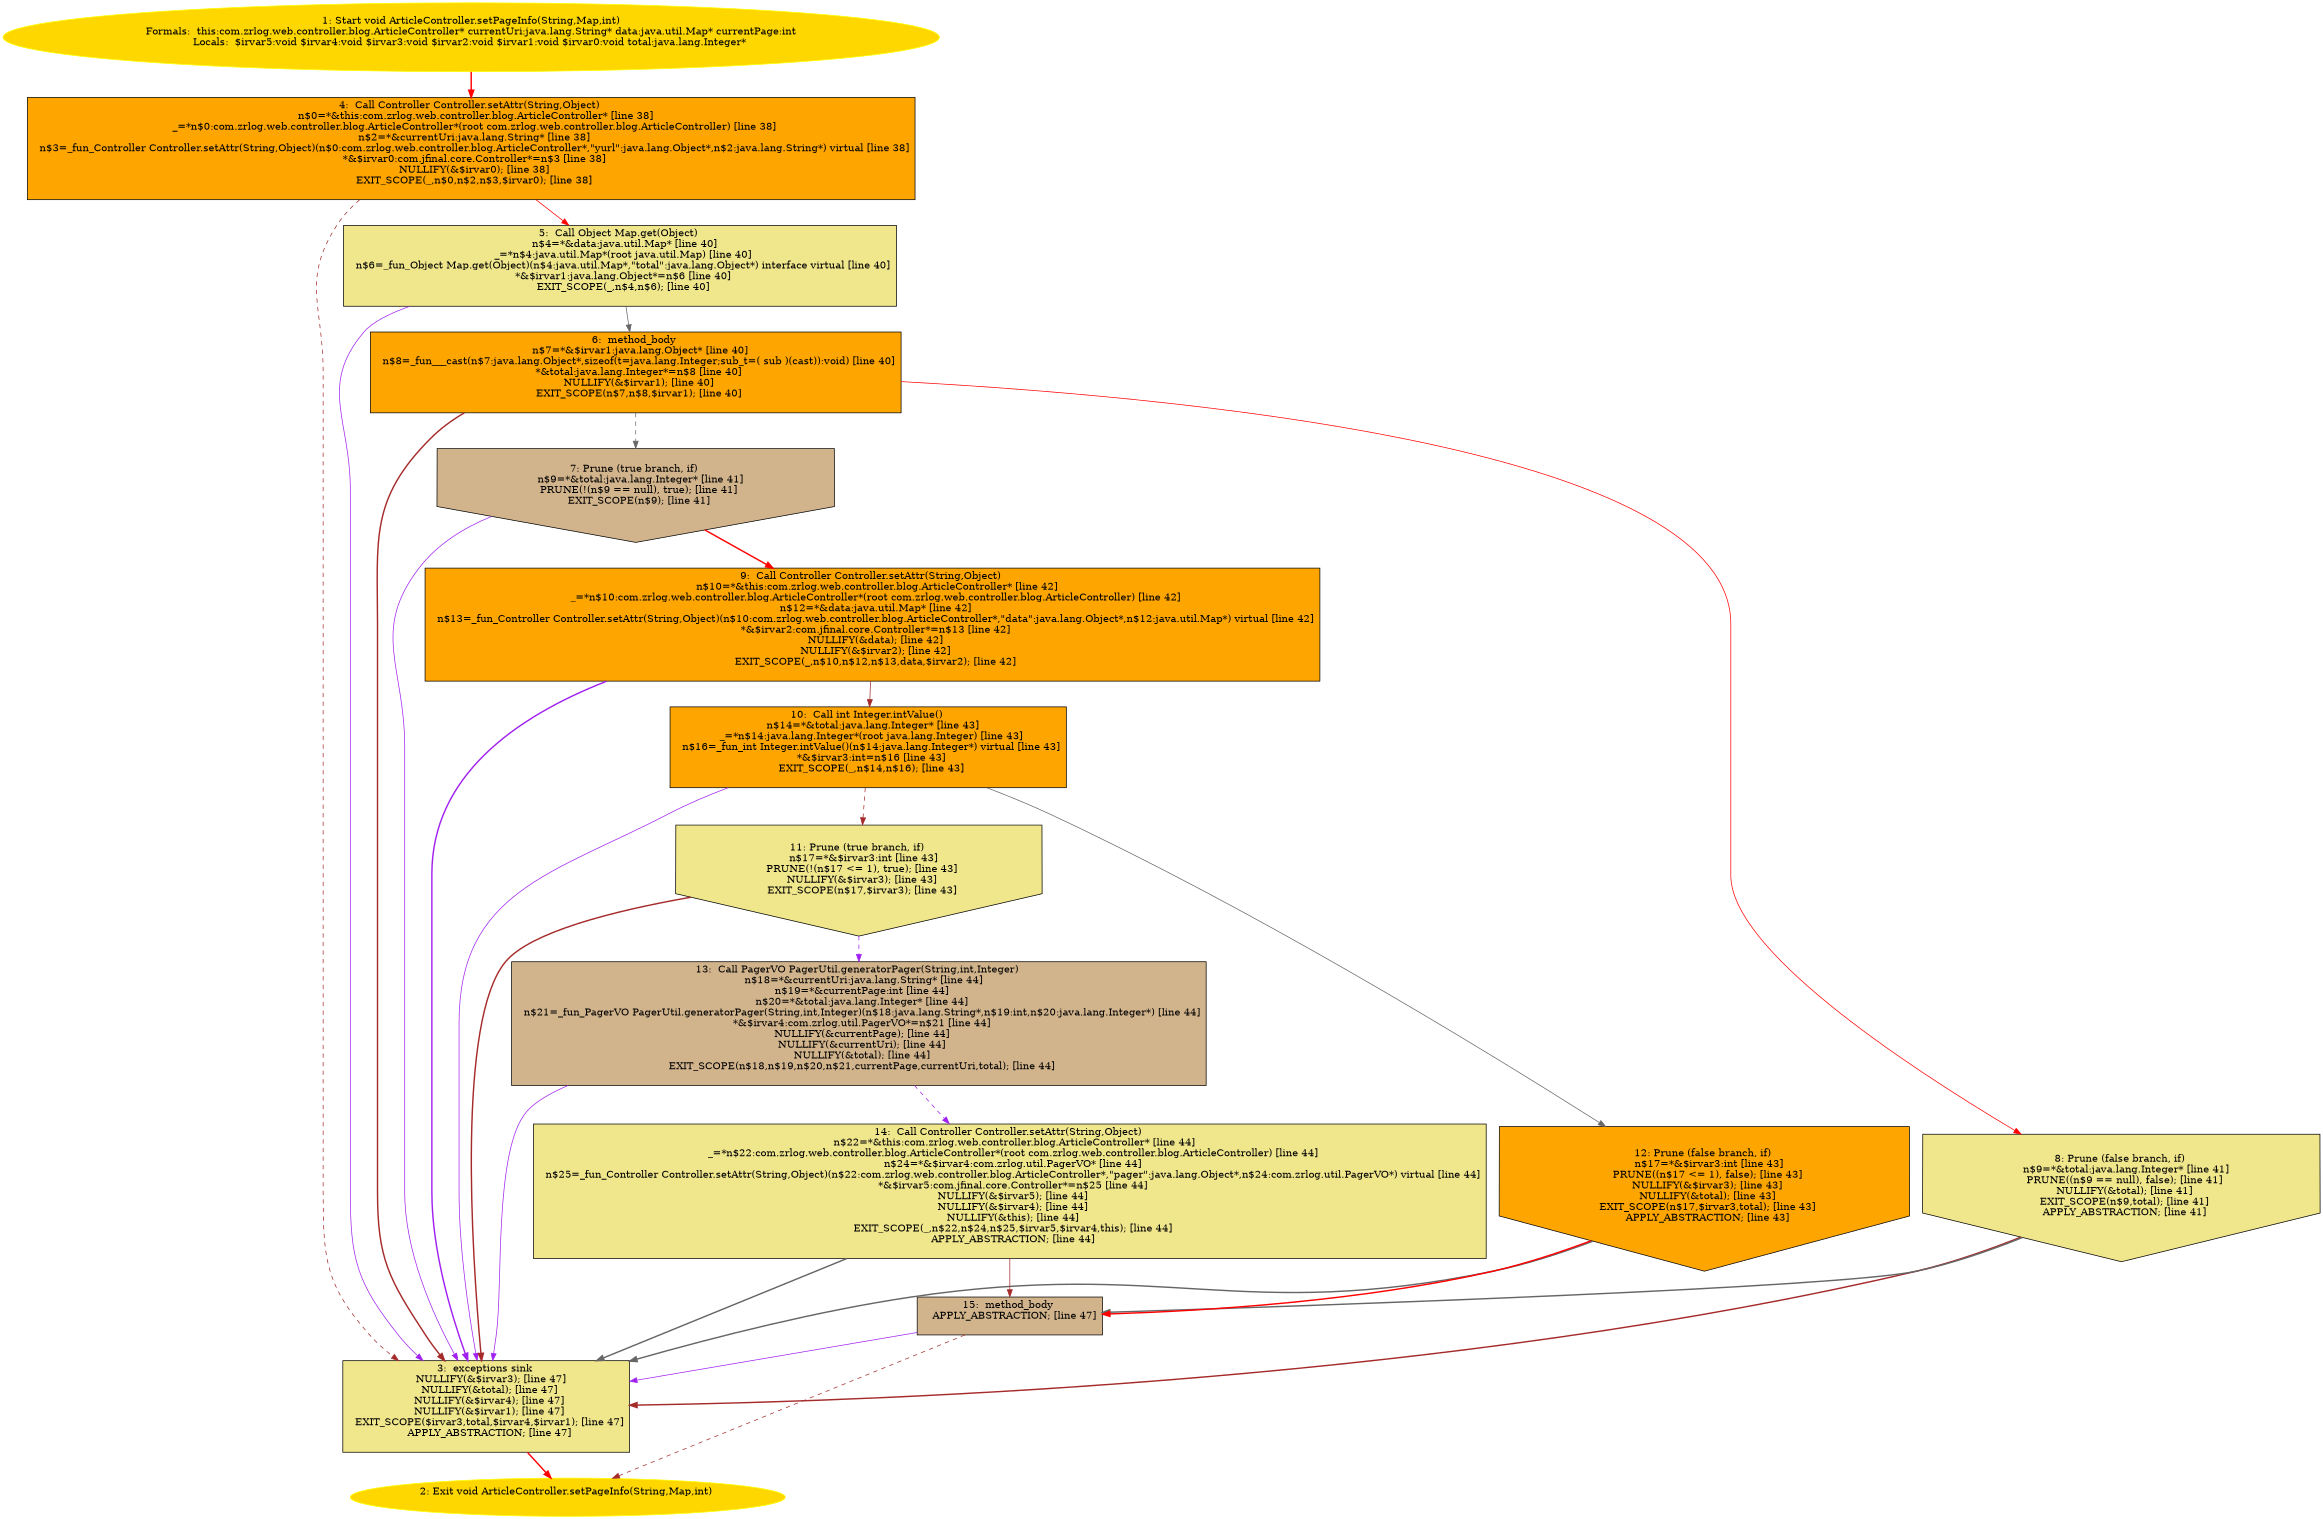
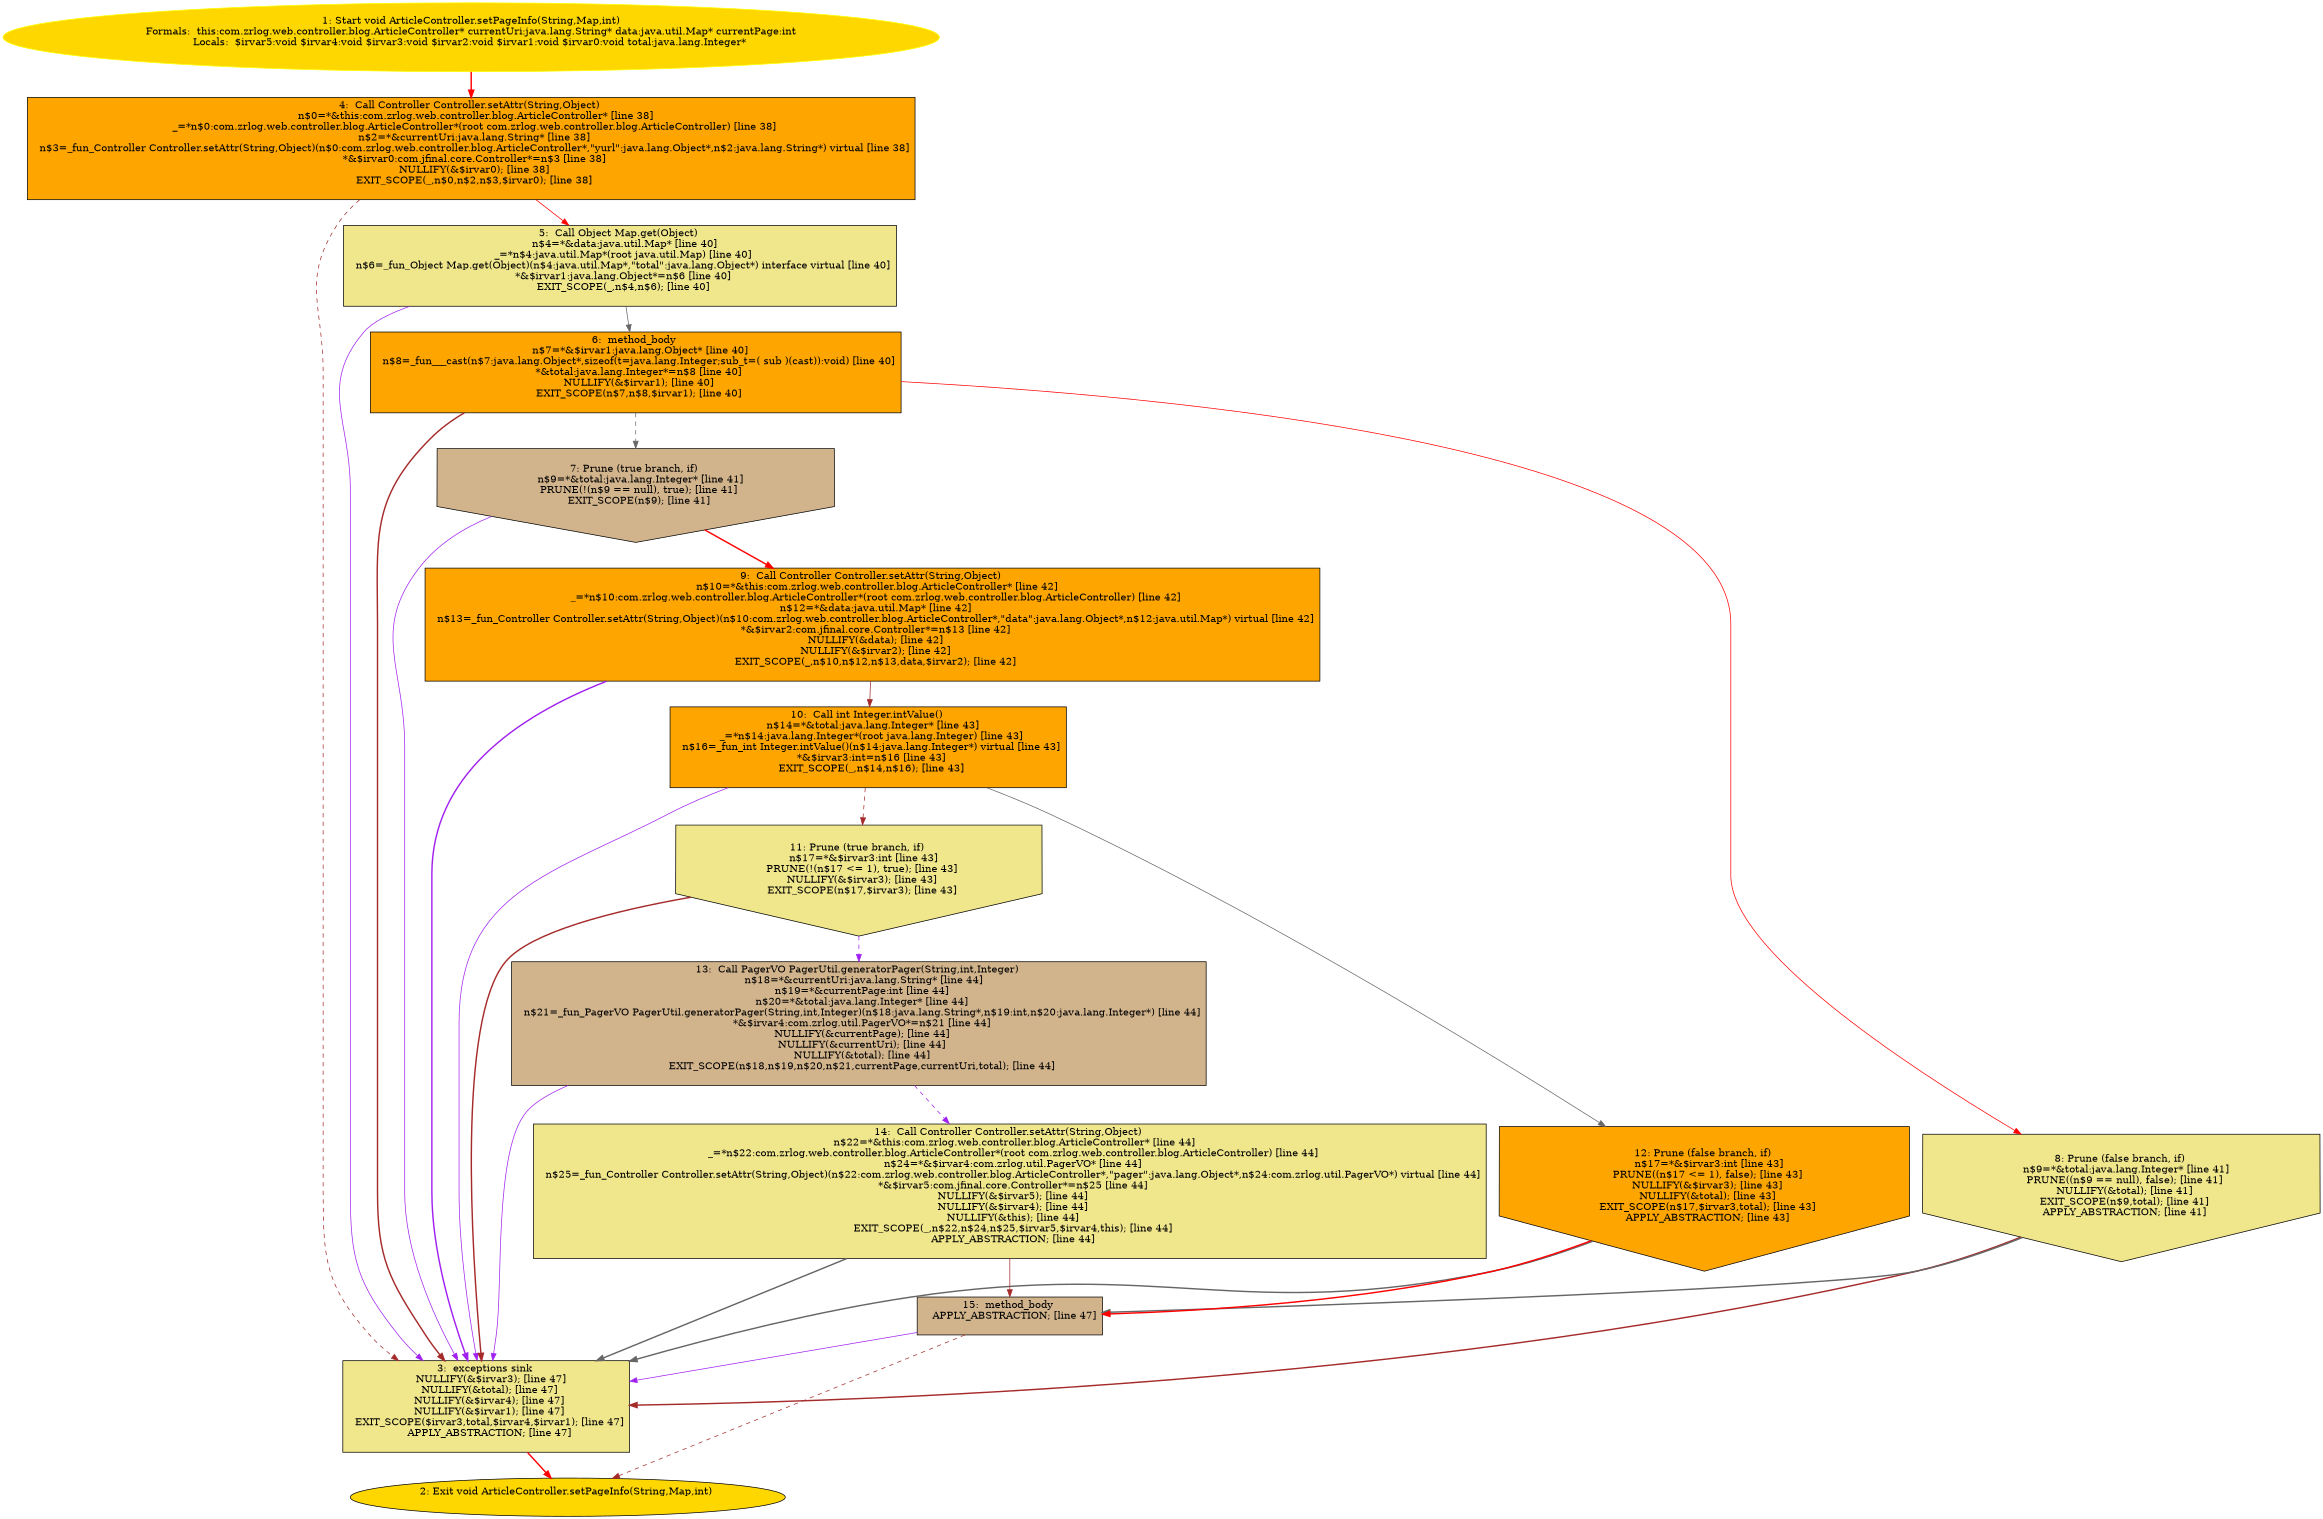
node "2: Exit void ArticleController.setPageInfo(String,Map,int)": color yellow -> black
